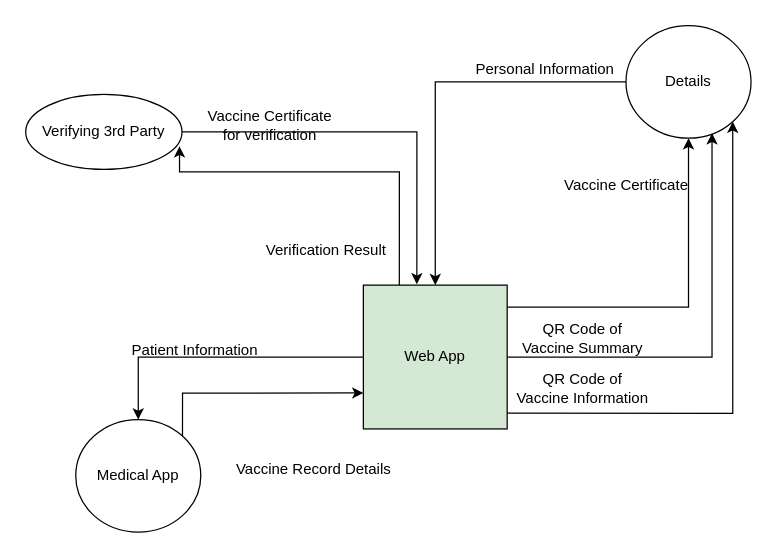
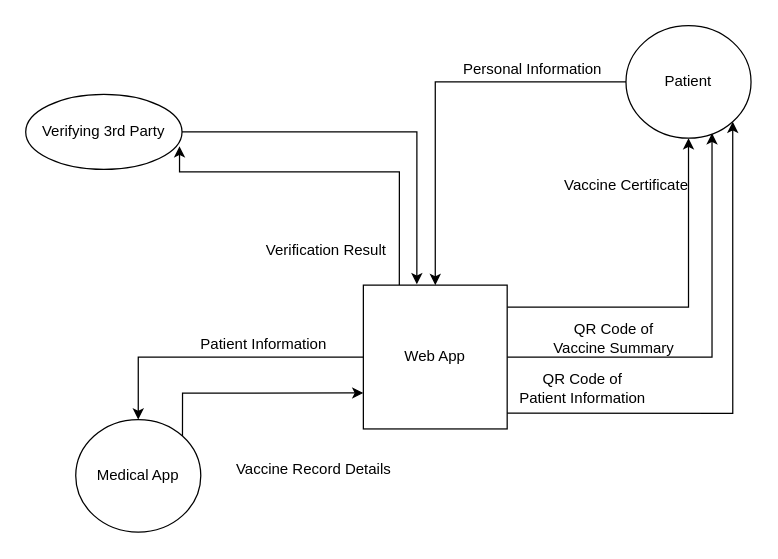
node "Personal Information": moved (544, 69) -> (532, 69)
node "Details": label "Details" -> "Patient"
node "Vaccine Certificate for verification": removed
node "QR Code of Vaccine Summary": moved (582, 338) -> (613, 338)
node "Patient Information": moved (194, 351) -> (263, 344)
node "Web App": fillcolor #d5e8d4 -> #ffffff
node "QR Code of Vaccine Information": label "QR Code of Vaccine Information" -> "QR Code of Patient Information"
